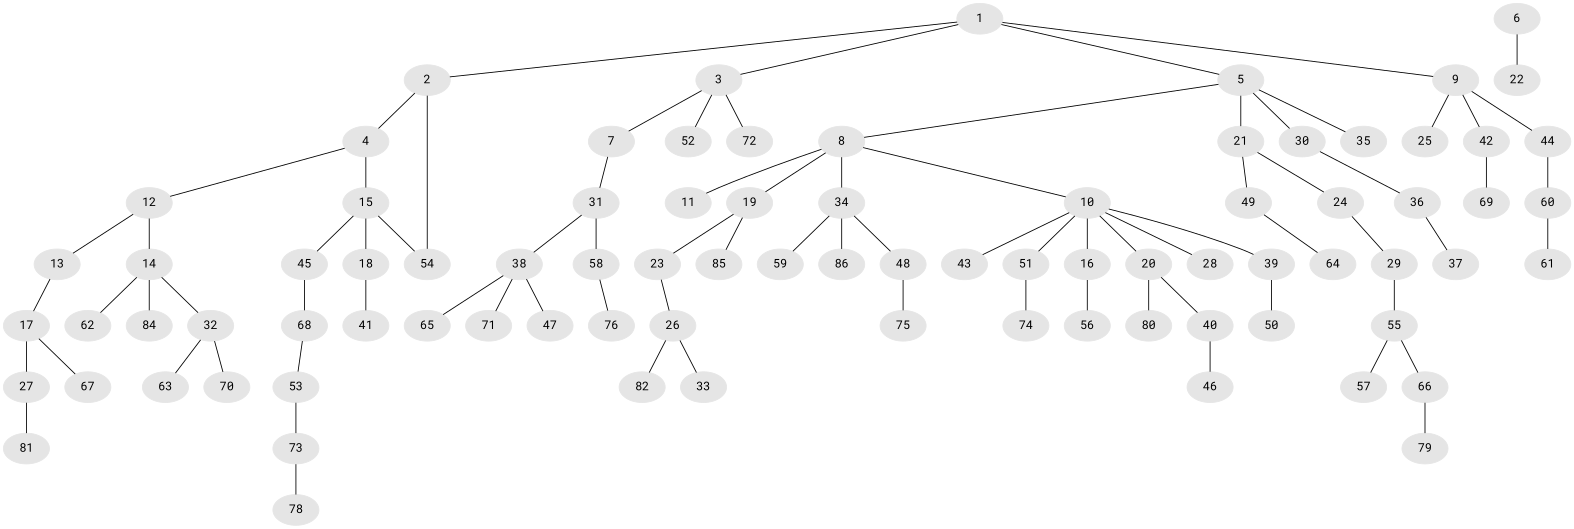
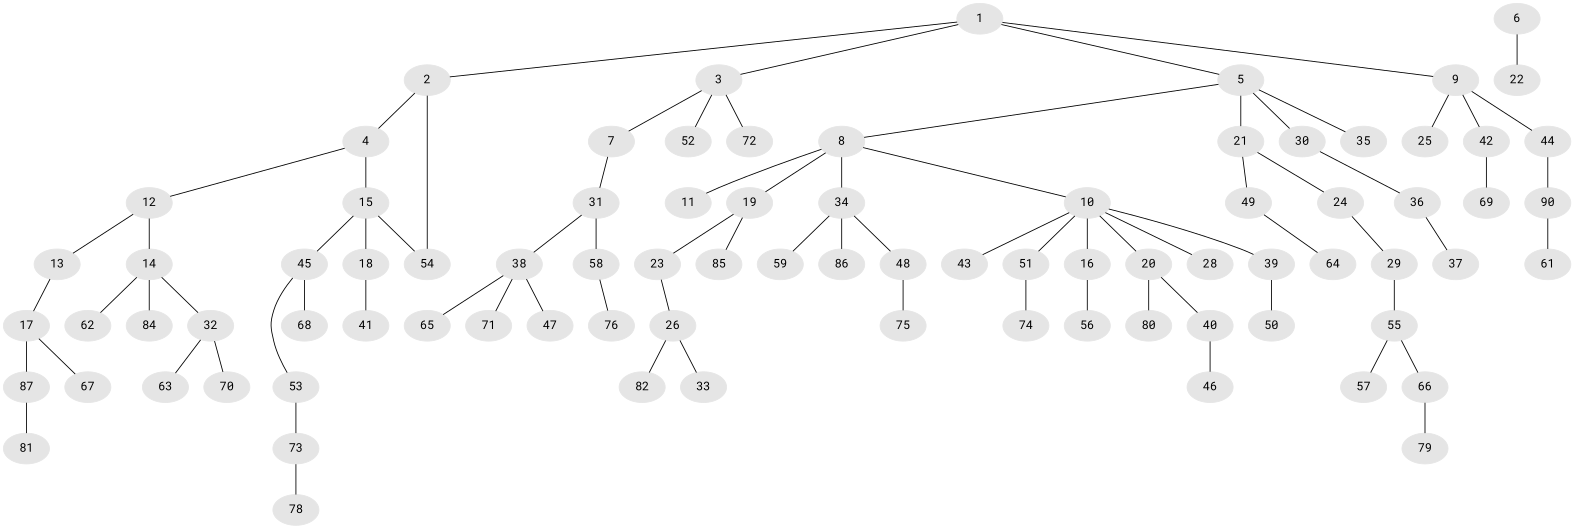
node "60": label "60" -> "90"
edge "68" -- "53": now "45" -- "53"
node "27": label "27" -> "87"
